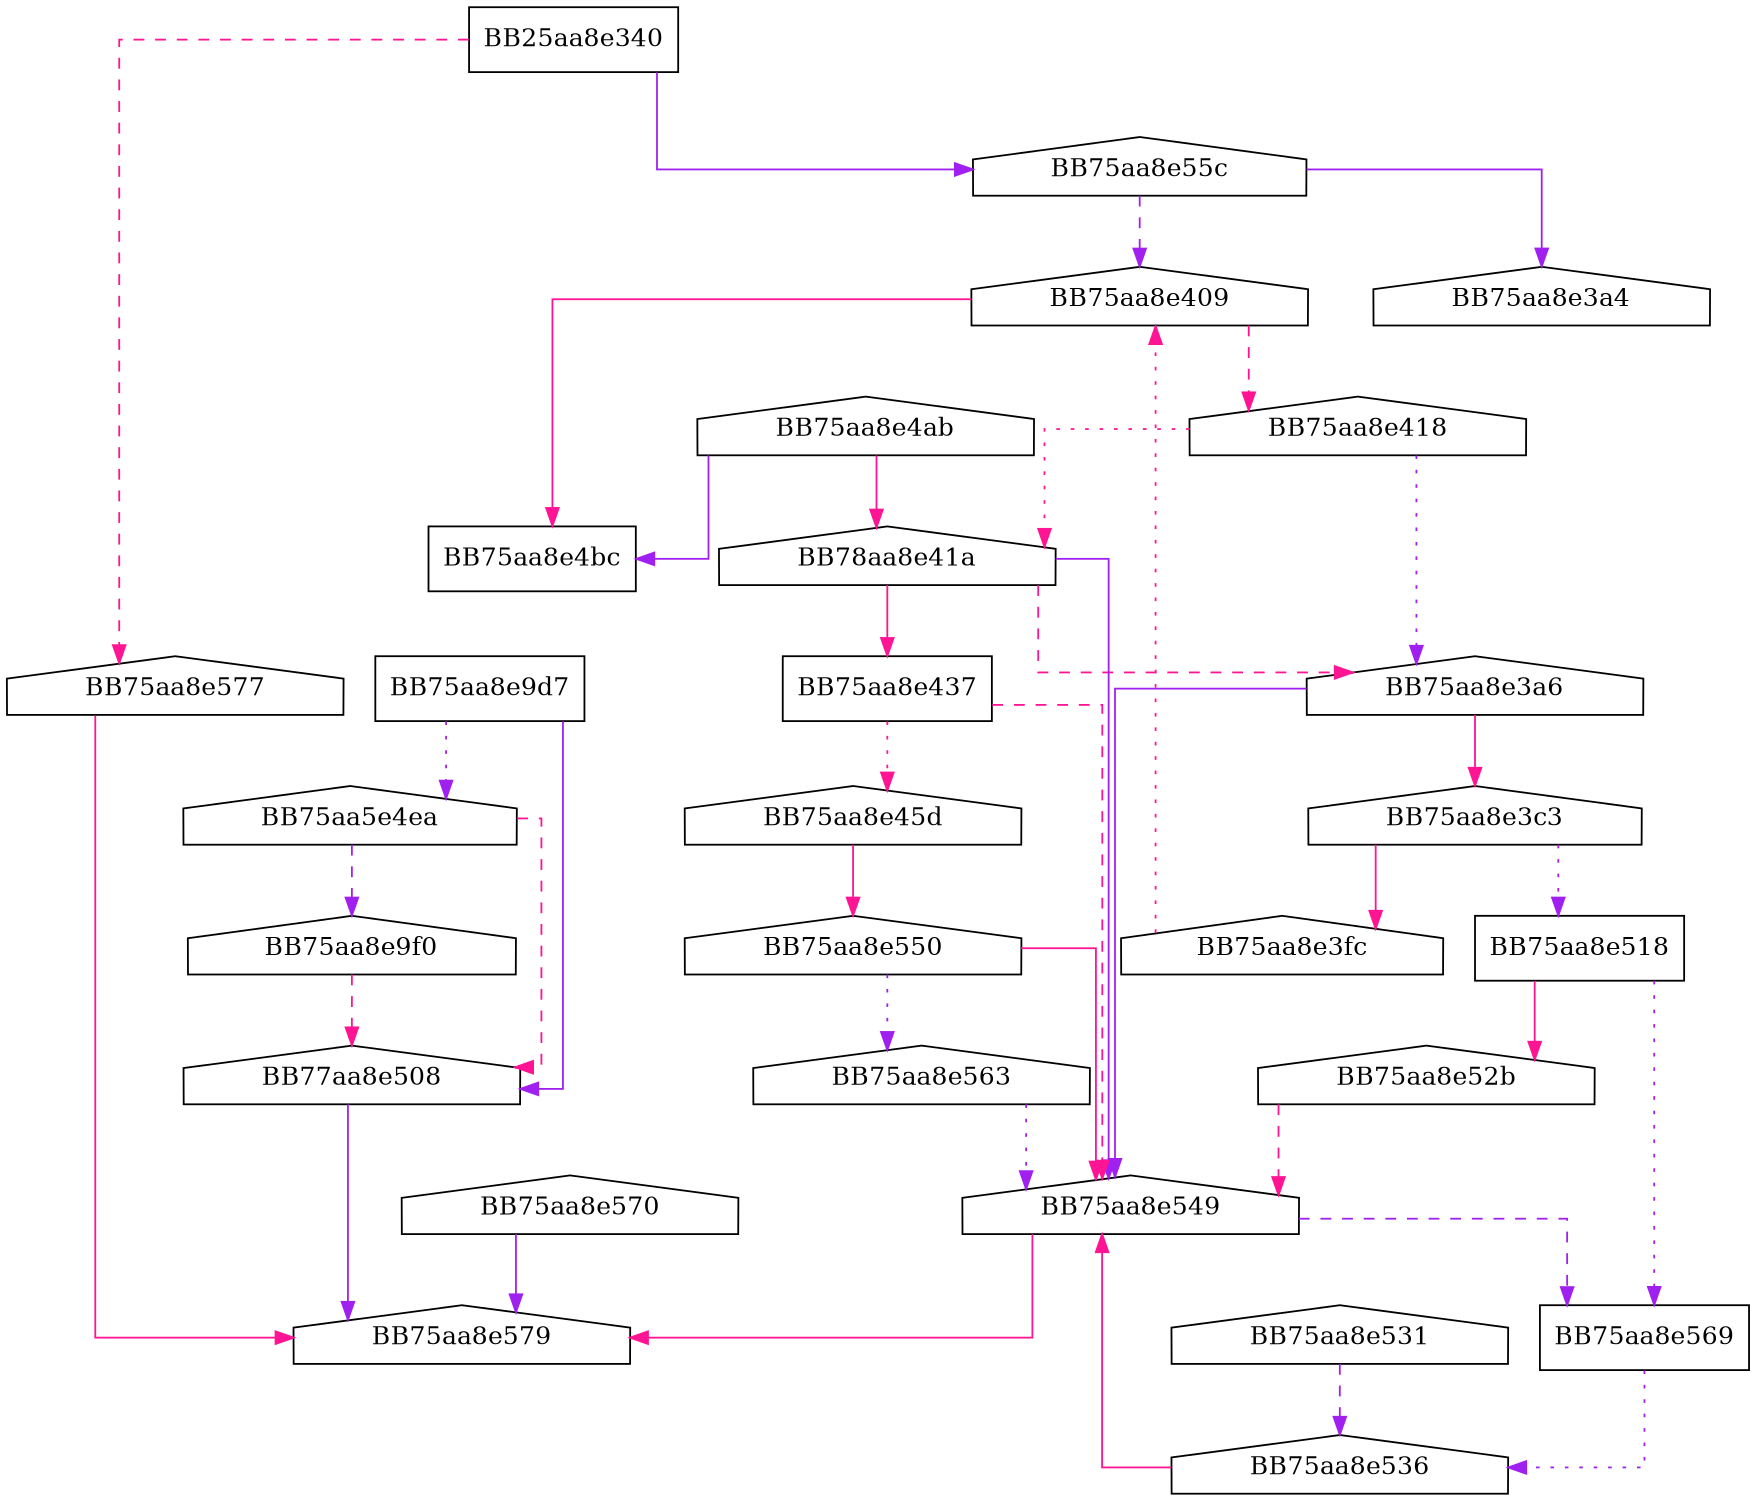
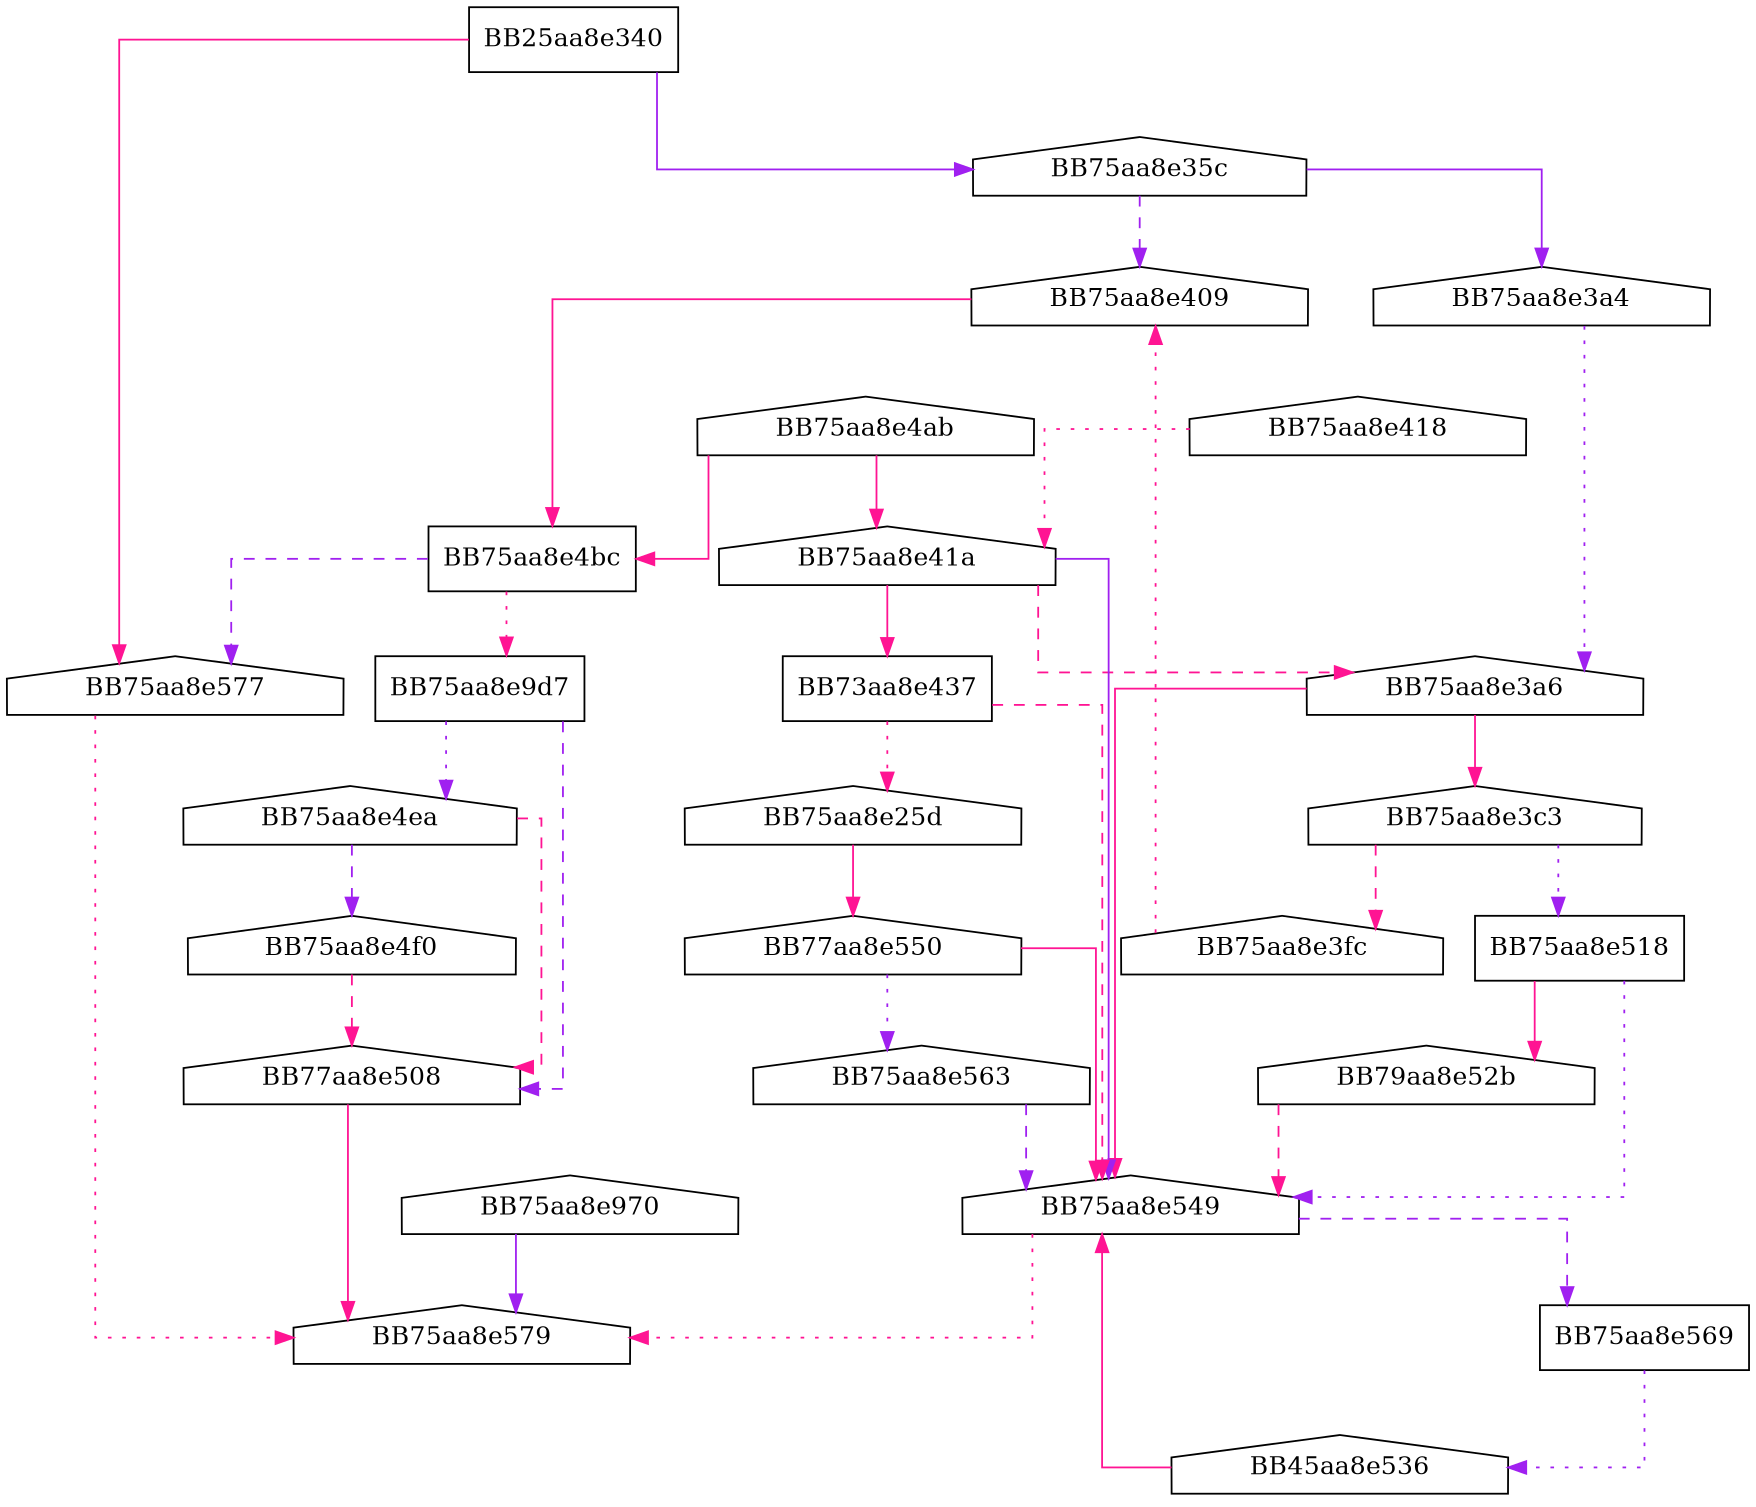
edge "BB25aa8e340" -> "BB75aa8e577": style dashed -> solid
node "BB75aa8e55c": label "BB75aa8e55c" -> "BB75aa8e35c"
edge "BB75aa8e409" -> "BB75aa8e418": removed
edge "BB75aa8e4ab" -> "BB75aa8e4bc": color purple -> deeppink
edge "BB75aa8e418" -> "BB75aa8e3a6": now "BB75aa8e3a4" -> "BB75aa8e3a6"
edge "BB75aa8e4bc" -> "BB75aa8e577": added
node "BB78aa8e41a": label "BB78aa8e41a" -> "BB75aa8e41a"
edge "BB75aa8e4bc" -> "BB75aa8e9d7": added
node "BB75aa8e437": label "BB75aa8e437" -> "BB73aa8e437"
edge "BB75aa8e3a6" -> "BB75aa8e549": color purple -> deeppink
node "BB75aa5e4ea": label "BB75aa5e4ea" -> "BB75aa8e4ea"
node "BB75aa8e45d": label "BB75aa8e45d" -> "BB75aa8e25d"
edge "BB75aa8e3c3" -> "BB75aa8e3fc": style solid -> dashed
edge "BB75aa8e9d7" -> "BB77aa8e508": style solid -> dashed
node "BB75aa8e9f0": label "BB75aa8e9f0" -> "BB75aa8e4f0"
node "BB75aa8e550": label "BB75aa8e550" -> "BB77aa8e550"
node "BB75aa8e52b": label "BB75aa8e52b" -> "BB79aa8e52b"
edge "BB75aa8e577" -> "BB75aa8e579": style solid -> dotted
edge "BB75aa8e518" -> "BB75aa8e569": now "BB75aa8e518" -> "BB75aa8e549"
edge "BB75aa8e563" -> "BB75aa8e549": style dotted -> dashed
edge "BB77aa8e508" -> "BB75aa8e579": color purple -> deeppink
node "BB75aa8e570": label "BB75aa8e570" -> "BB75aa8e970"
edge "BB75aa8e549" -> "BB75aa8e579": style solid -> dotted
node "BB75aa8e531": removed
node "BB75aa8e536": label "BB75aa8e536" -> "BB45aa8e536"
